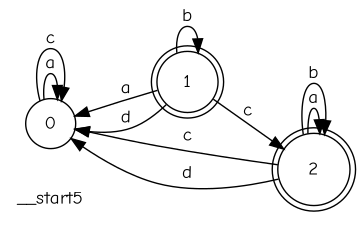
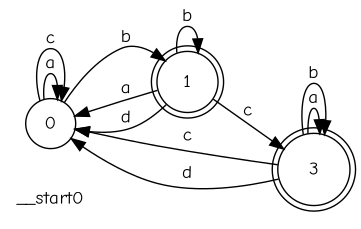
edge "0" -> "1": added, label "b"
node "2": label "2" -> "3"
node "__start5": label "__start5" -> "__start0"
